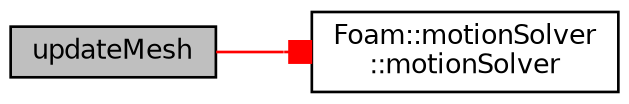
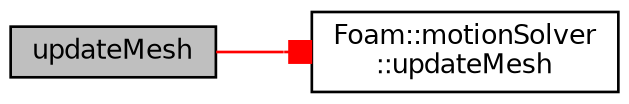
node "Foam::motionSolver ::motionSolver": label "Foam::motionSolver ::motionSolver" -> "Foam::motionSolver ::updateMesh"
